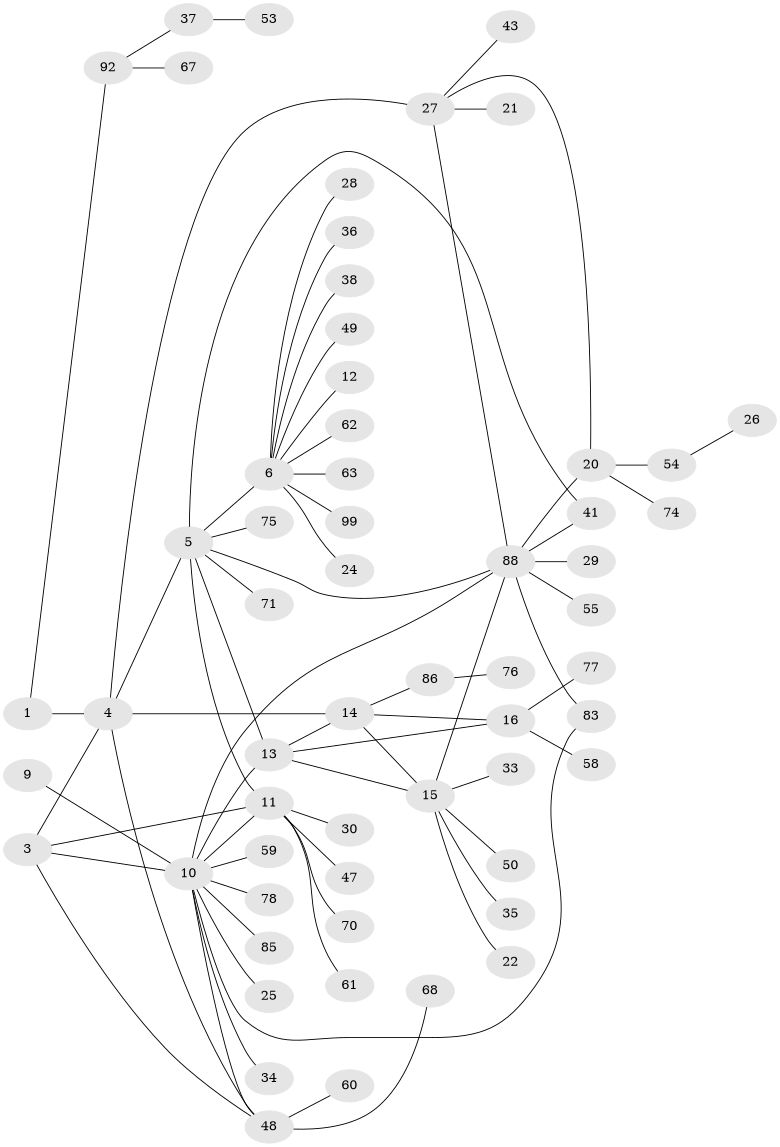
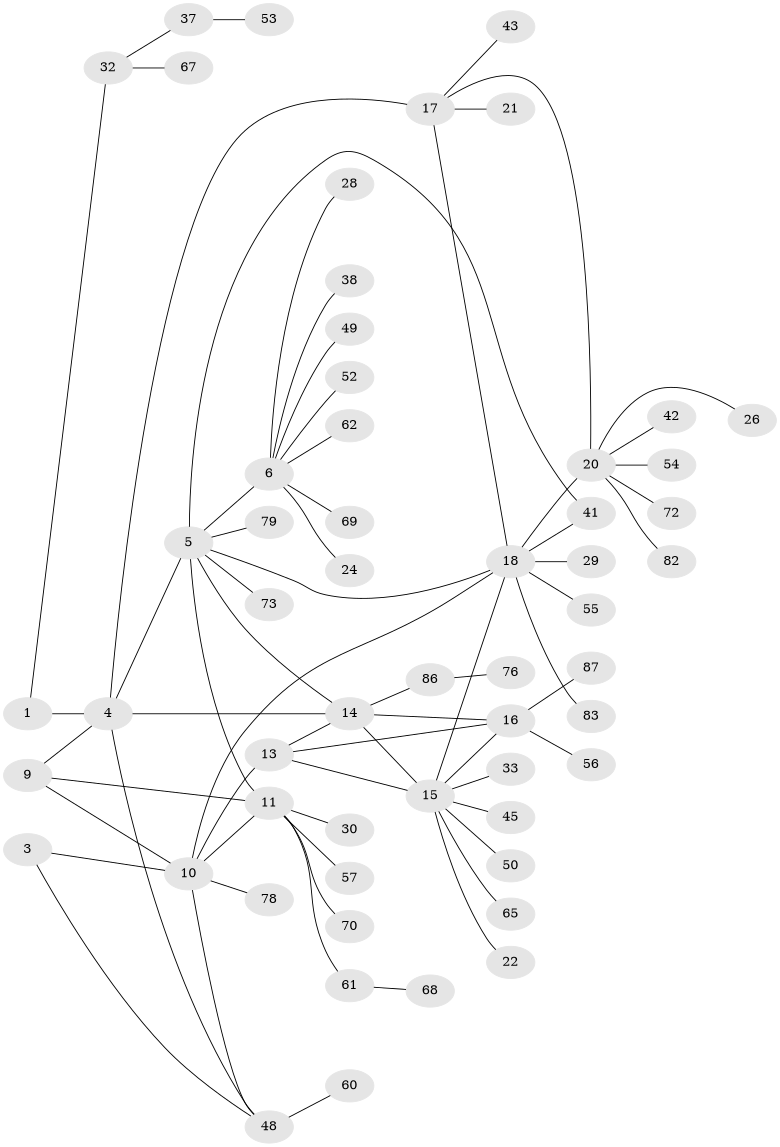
node "92": label "92" -> "32"
node "27": label "27" -> "17"
node "36": removed
node "12": label "12" -> "52"
node "42": added
edge "26" -- "54": now "26" -- "20"
node "63": removed
node "74": label "74" -> "72"
node "75": label "75" -> "79"
node "99": label "99" -> "69"
node "88": label "88" -> "18"
node "82": added
node "71": label "71" -> "73"
edge "5" -- "13": now "5" -- "14"
node "77": label "77" -> "87"
edge "16" -- "15": added
node "58": label "58" -> "56"
edge "4" -- "3": now "4" -- "9"
node "45": added
edge "11" -- "3": now "11" -- "9"
node "59": removed
node "47": label "47" -> "57"
node "35": label "35" -> "65"
node "85": removed
node "25": removed
edge "83" -- "10": removed
node "34": removed
edge "68" -- "48": now "68" -- "61"
